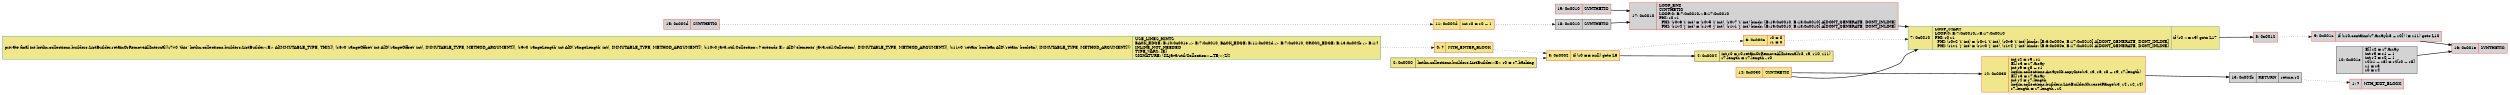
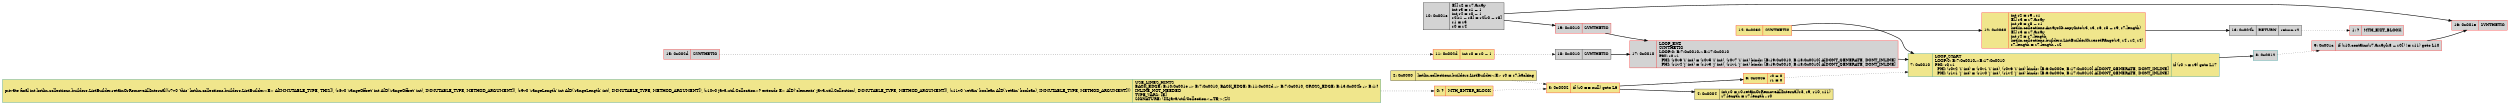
edge "10: 0x001e" -> "19: 0x0010": added
node "8: 0x0012": color red -> teal
edge "3: 0x0002" -> "6: 0x000e": style dotted -> bold
